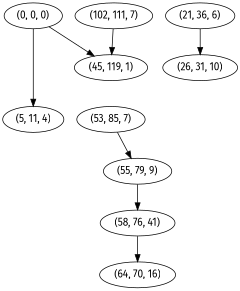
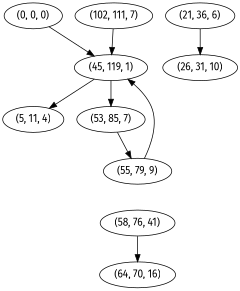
edge "(0, 0, 0)" -> "(5, 11, 4)": now "(45, 119, 1)" -> "(5, 11, 4)"
edge "(45, 119, 1)" -> "(53, 85, 7)": added
edge "(55, 79, 9)" -> "(58, 76, 41)": now "(55, 79, 9)" -> "(45, 119, 1)"
